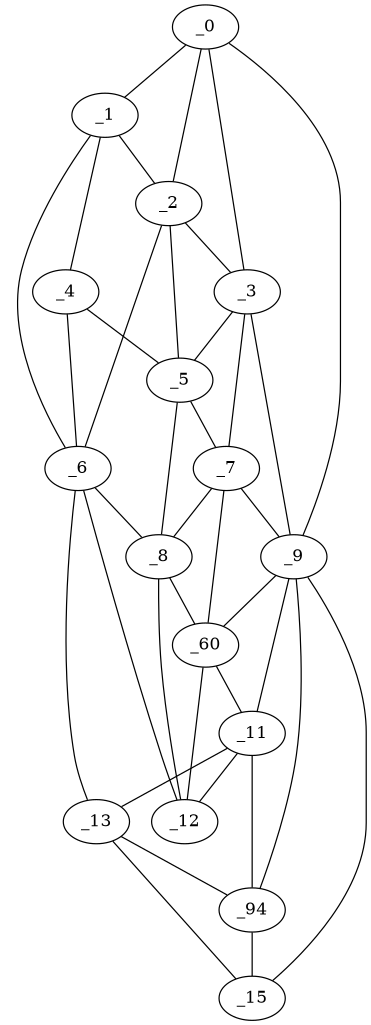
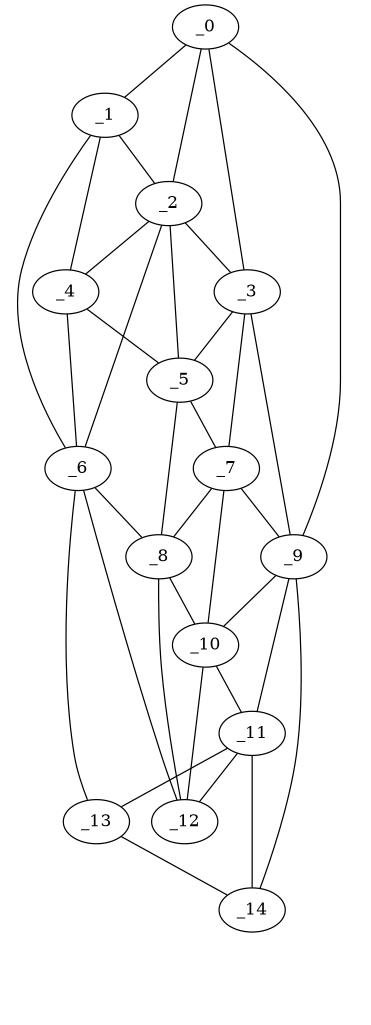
edge "_2" -- "_4": added
node "_60": label "_60" -> "_10"
node "_94": label "_94" -> "_14"
node "_15": removed
